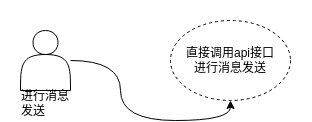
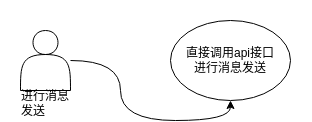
node "直接调用api接口 进行消息发送": style dashed -> solid
